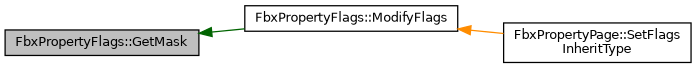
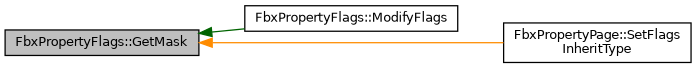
edge "FbxPropertyPage::SetFlags InheritType" -> "FbxPropertyFlags::ModifyFlags": now "FbxPropertyPage::SetFlags InheritType" -> "FbxPropertyFlags::GetMask"
